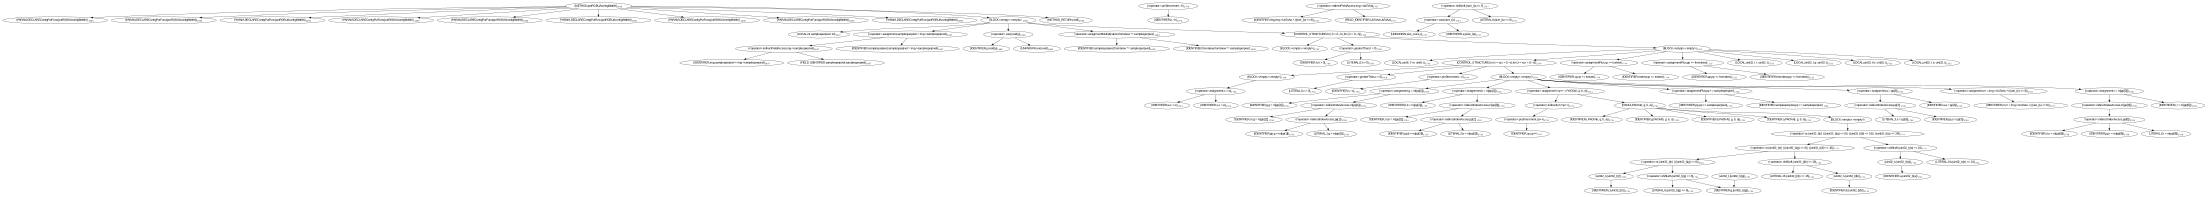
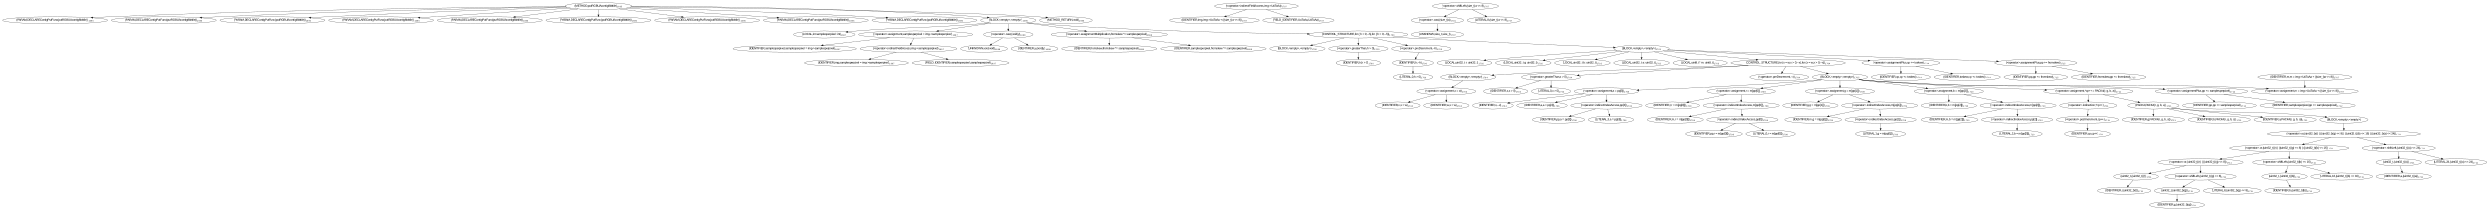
node "(IDENTIFIER,a,(size_t)a)": removed
edge "(CONTROL_STRUCTURE,for (;h > 0;--h),for (;h > 0;--h))" -> "(<operator>.preDecrement,--h)": added
edge "(<operator>.greaterThan,h > 0)" -> "(LITERAL,0,h > 0)": now "(IDENTIFIER,h,--h)" -> "(LITERAL,0,h > 0)"
edge "(<operator>.preDecrement,--x)" -> "(IDENTIFIER,x,--x)": now "(<operator>.assignment,a = pp[3])" -> "(IDENTIFIER,x,--x)"
node "(IDENTIFIER,x,x > 0)": added
edge "(<operator>.assignment,m = img->UaToAa + ((size_t)a << 8))" -> "(IDENTIFIER,m,m = img->UaToAa + ((size_t)a << 8))": reversed
node "(IDENTIFIER,samplesperpixel,pp += samplesperpixel)": text "1112" -> "1712"
node "(IDENTIFIER,r,PACK4(r, g, b, a))": removed
edge "(<operator>.indirectIndexAccess,pp[0])" -> "(IDENTIFIER,m,r = m[pp[0]])": now "(<operator>.indirectIndexAccess,m[pp[0]])" -> "(IDENTIFIER,m,r = m[pp[0]])"
node "(IDENTIFIER,pp,g = m[pp[1]])": removed
node "(IDENTIFIER,pp,b = m[pp[2]])": removed
node "(uint32_t,(uint32_t)(g))": text "1701" -> "1711"
edge "(<operator>.shiftLeft,(uint32_t)(g) << 8)" -> "(IDENTIFIER,g,(uint32_t)(g))": now "(<operator>.shiftLeft,(uint32_t)(g) << 8)" -> "(uint32_t,(uint32_t)(g))"
